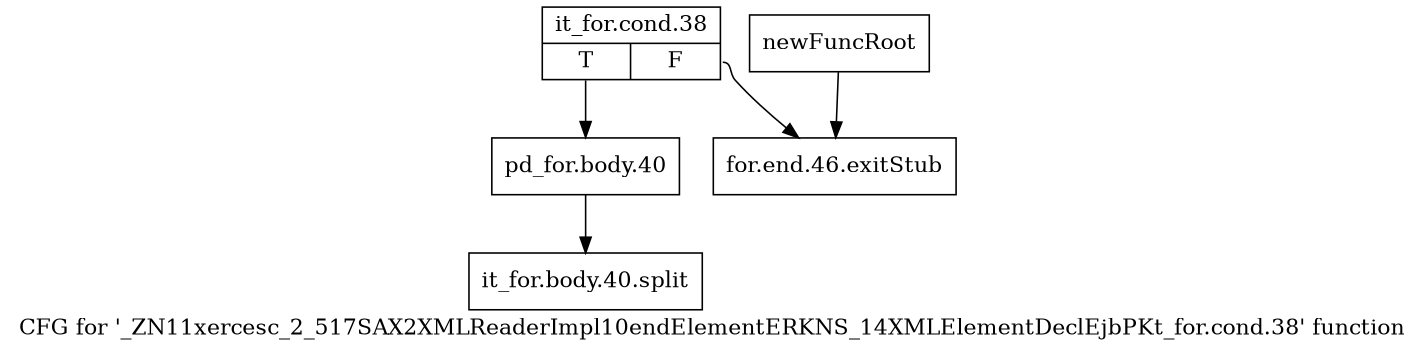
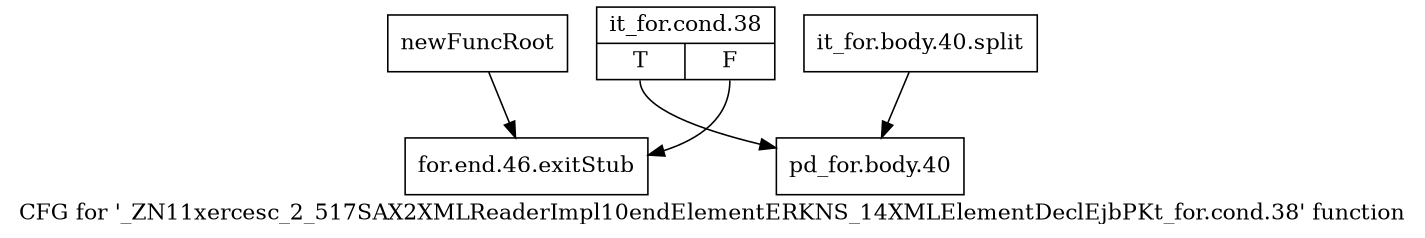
edge "pd_for.body.40" -> "it_for.body.40.split": reversed
